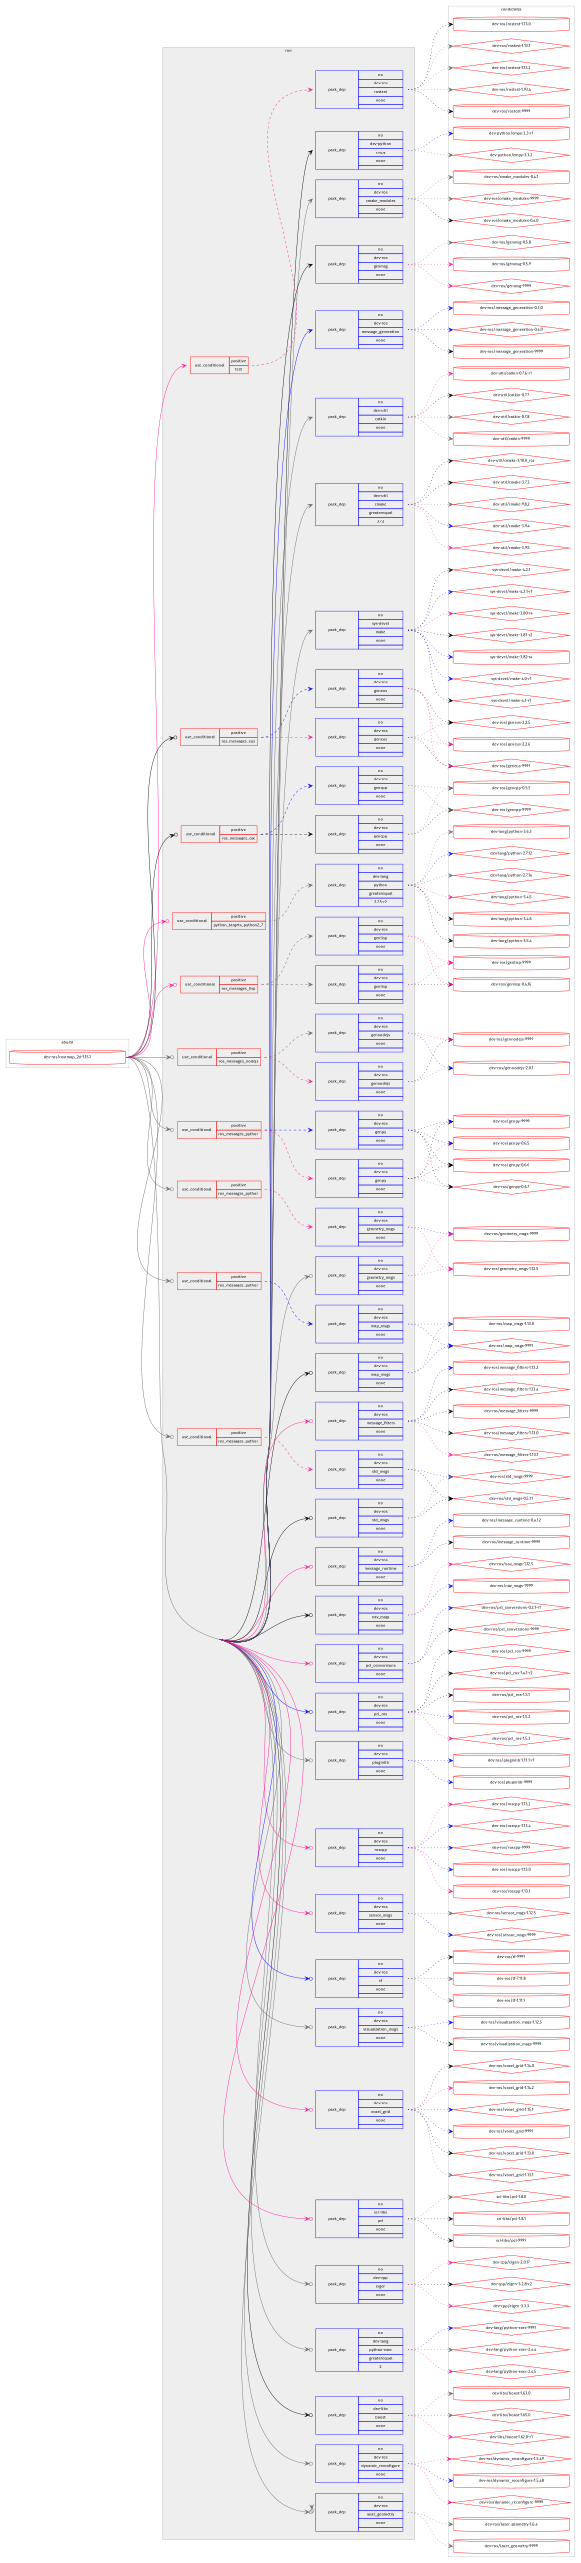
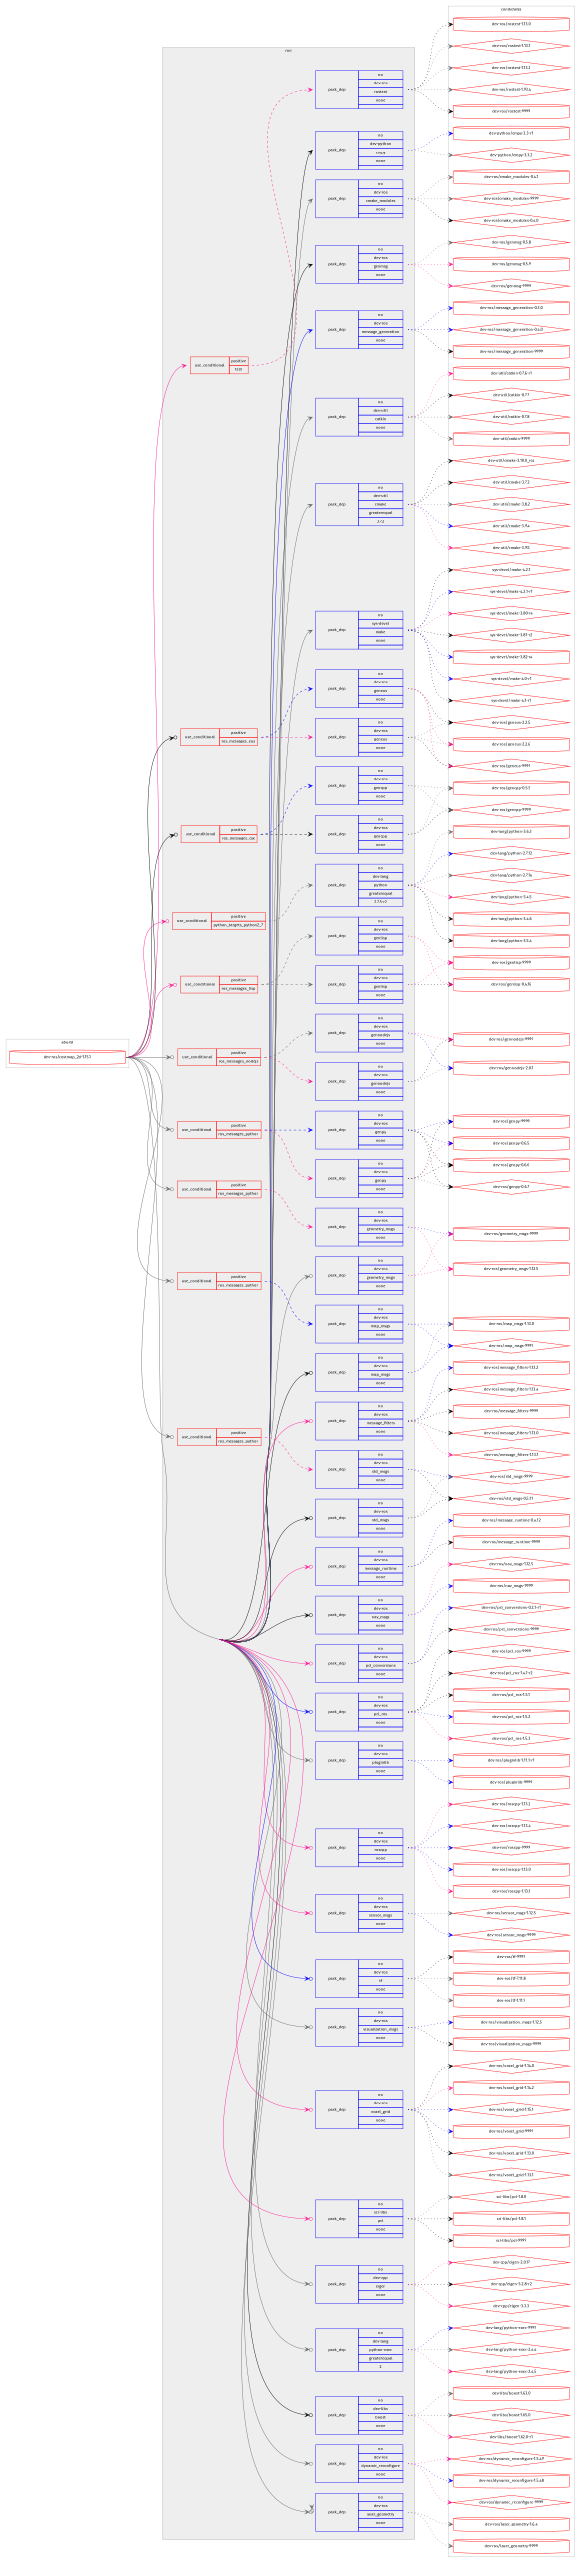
node "dev-util/cmake-9.8.2": label "dev-util/cmake-9.8.2" -> "dev-util/cmake-3.8.2"
